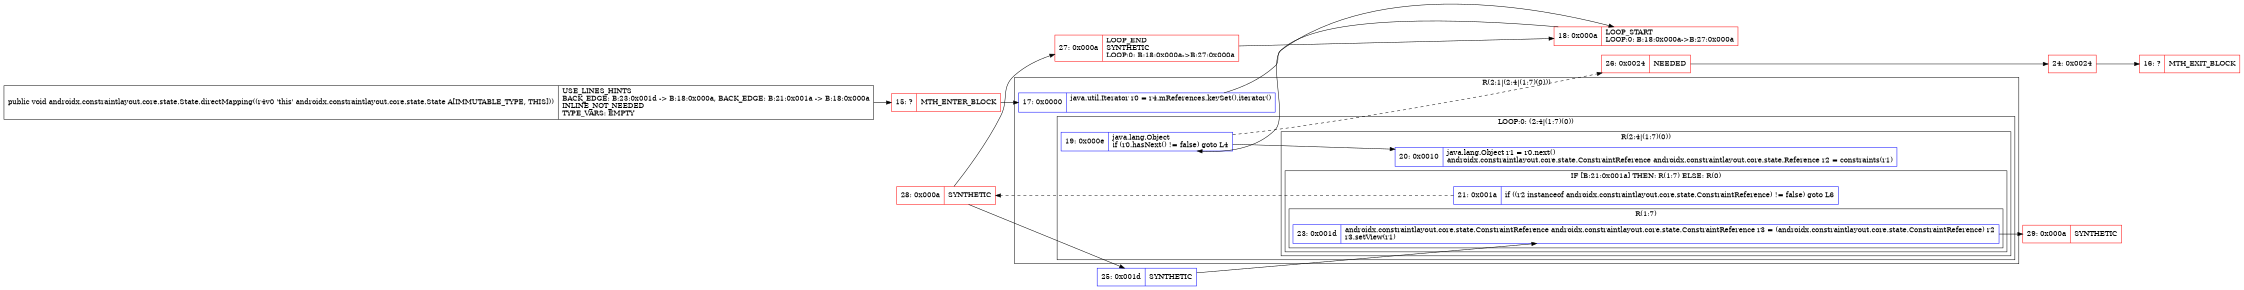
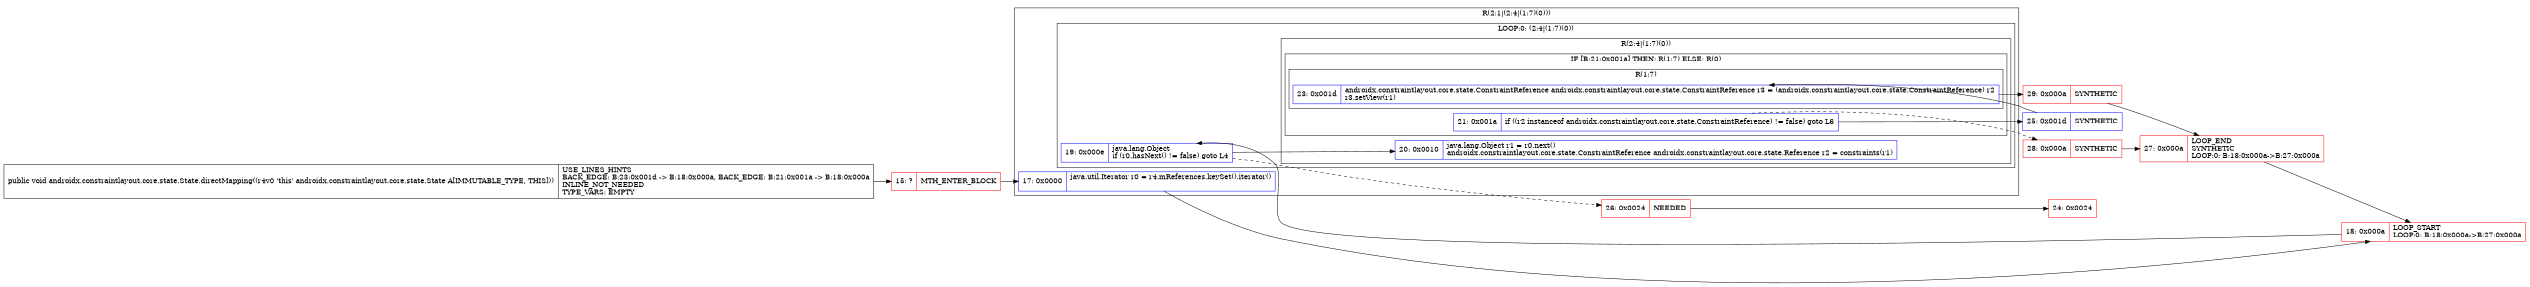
node "16: ?": removed
edge "29: 0x000a" -> "27: 0x000a": added
edge "28: 0x000a" -> "25: 0x001d": now "21: 0x001a" -> "25: 0x001d"
